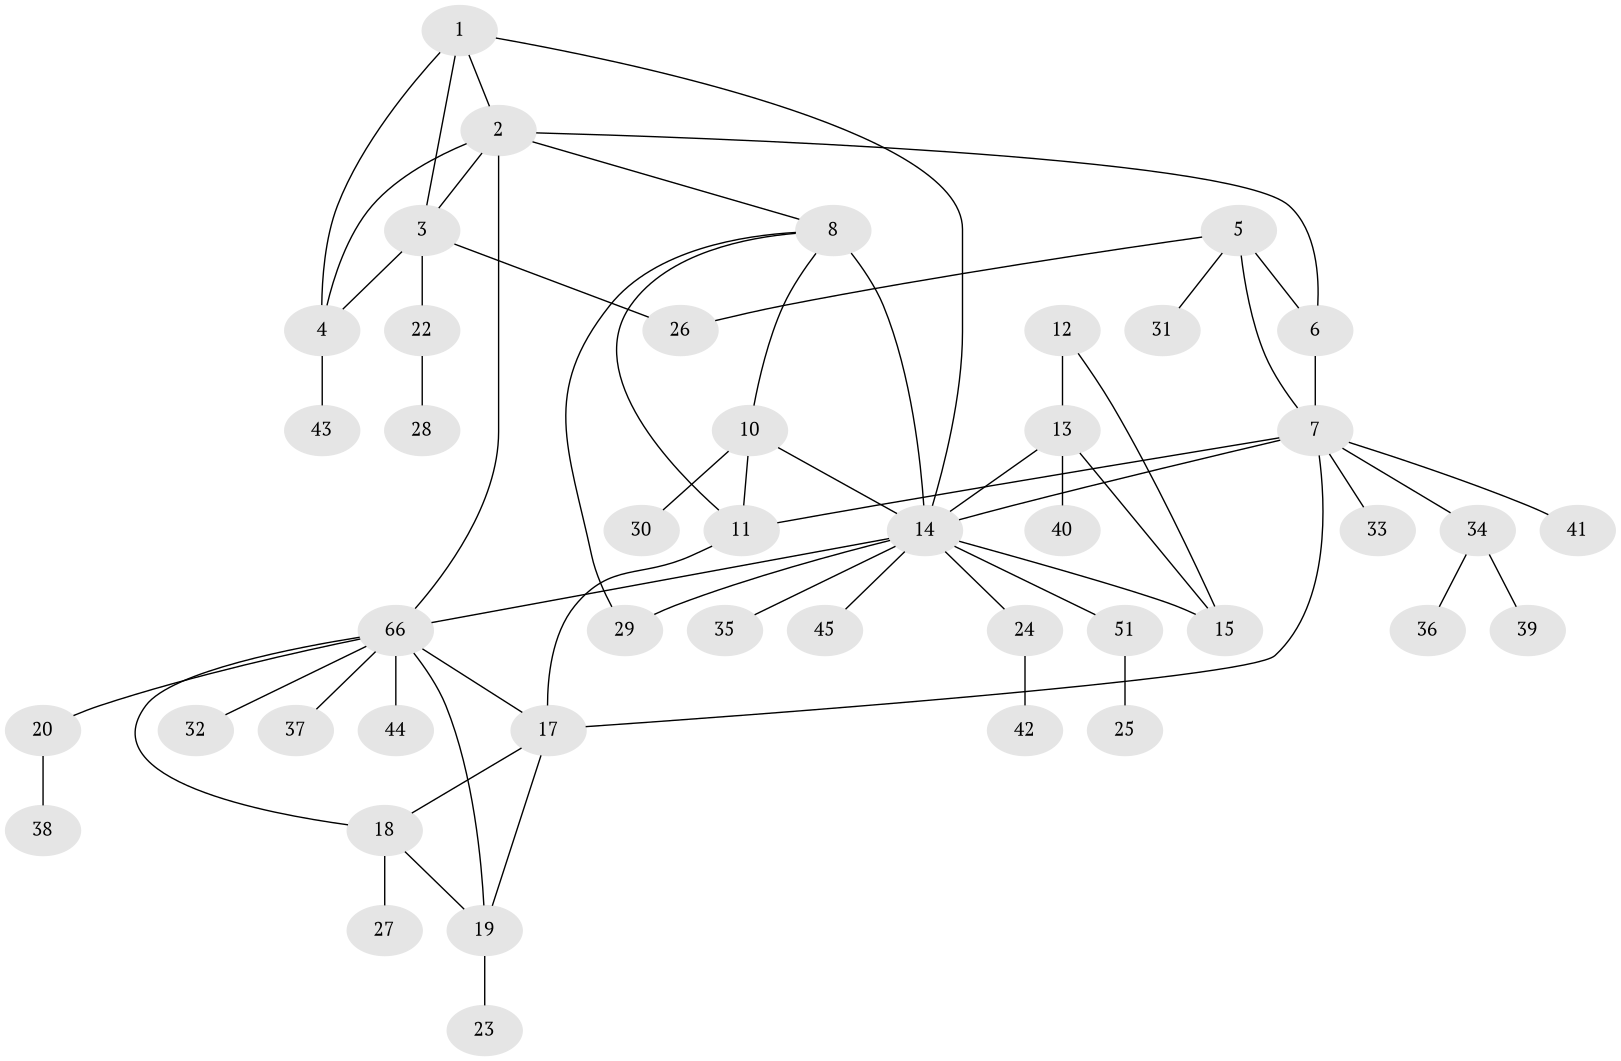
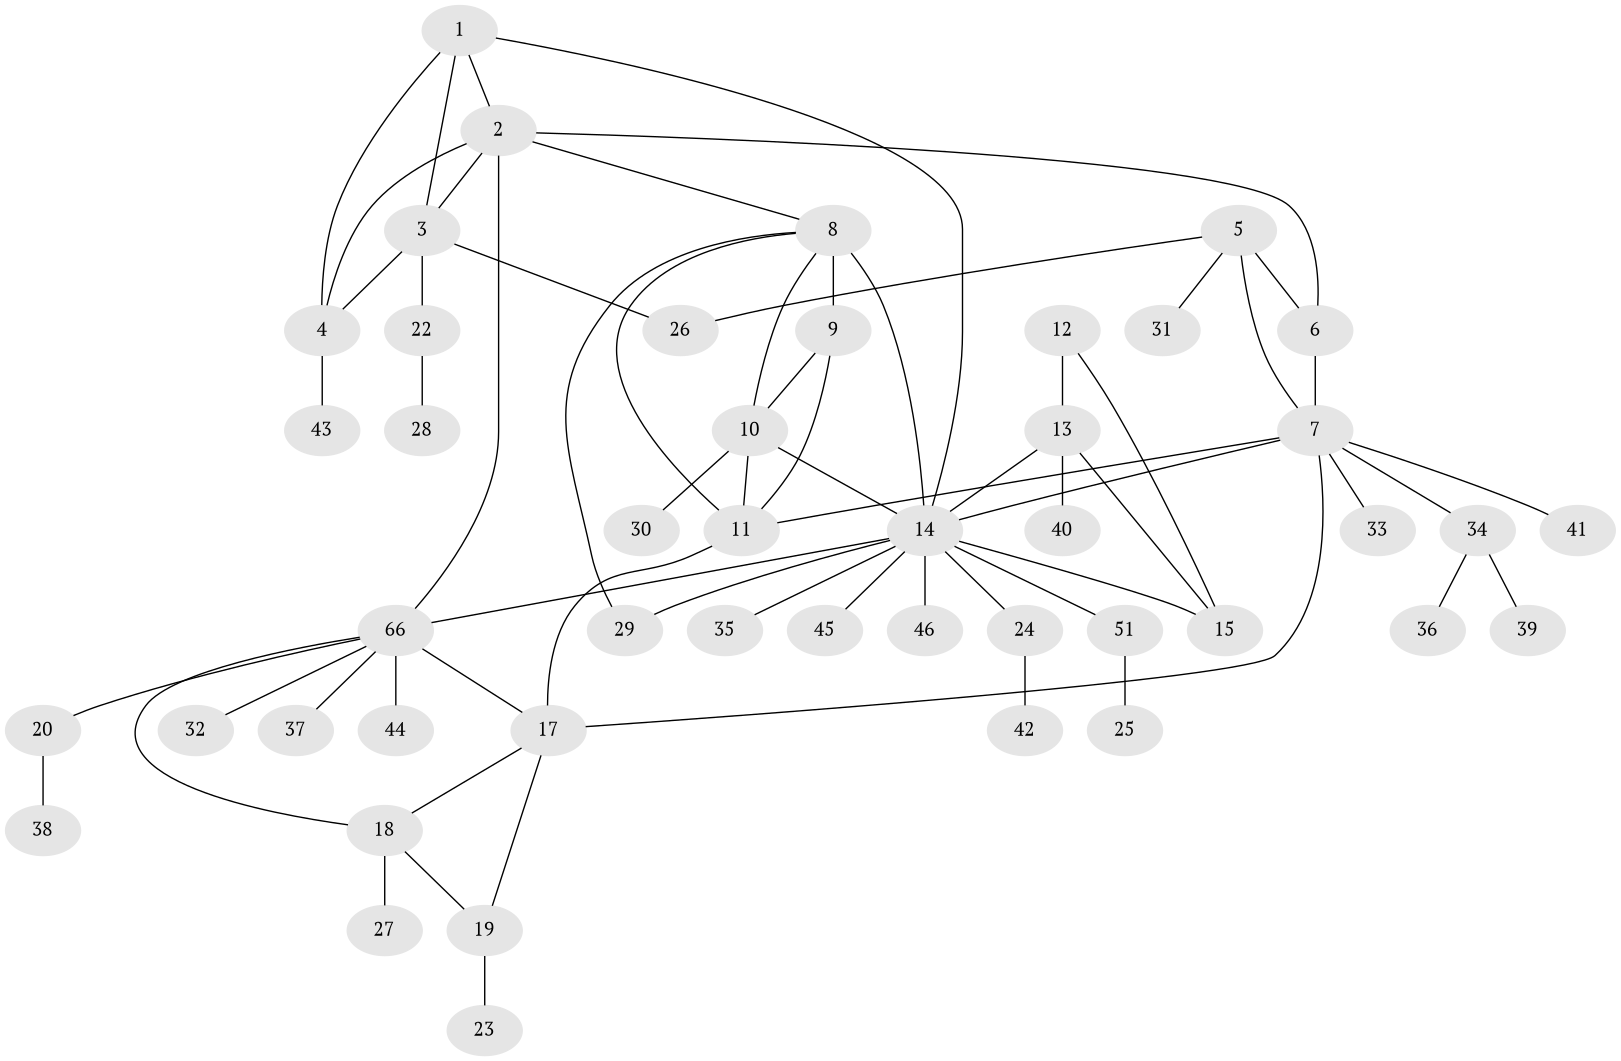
node "9": added
node "46": added
edge "66" -- "19": removed
